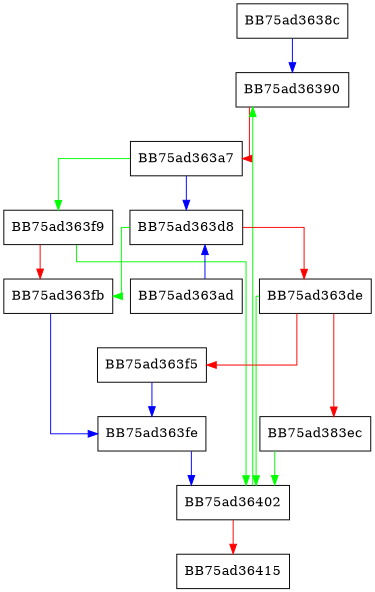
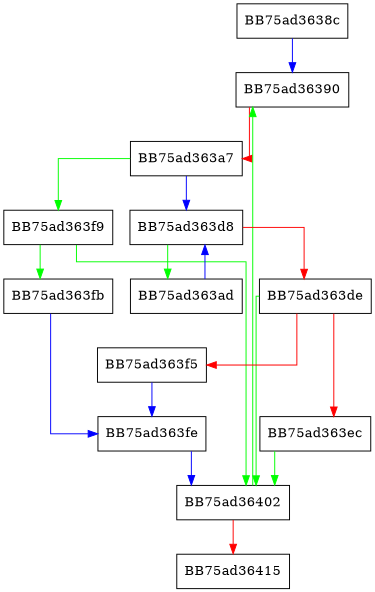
edge "BB75ad363d8" -> "BB75ad363fb": now "BB75ad363d8" -> "BB75ad363ad"
edge "BB75ad363f9" -> "BB75ad363fb": color red -> green
node "BB75ad383ec": label "BB75ad383ec" -> "BB75ad363ec"
